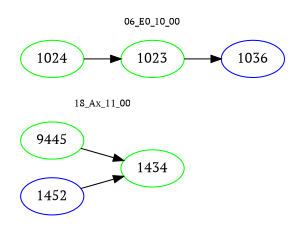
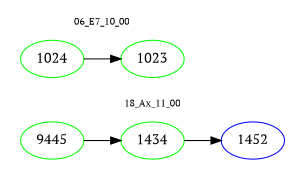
cluster "06_E0_10_00": label "06_E0_10_00" -> "06_E7_10_00"
node "1036": removed
edge "1452" -> "1434": reversed
